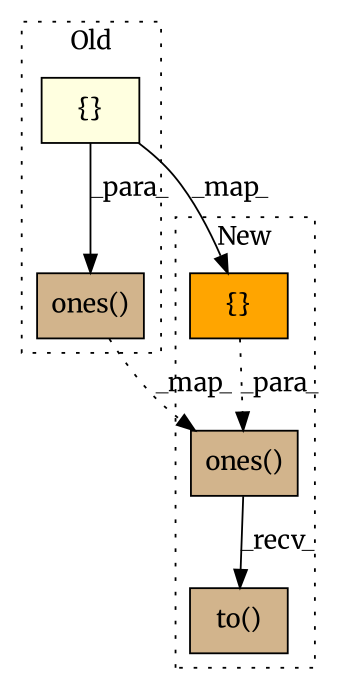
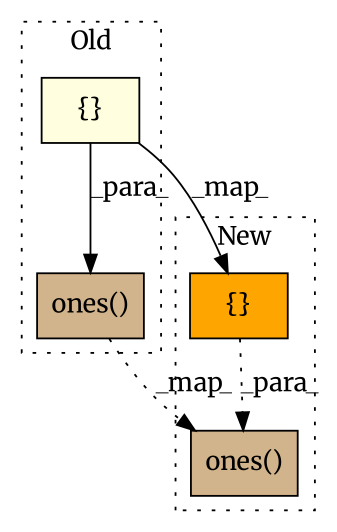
node "to()": removed
